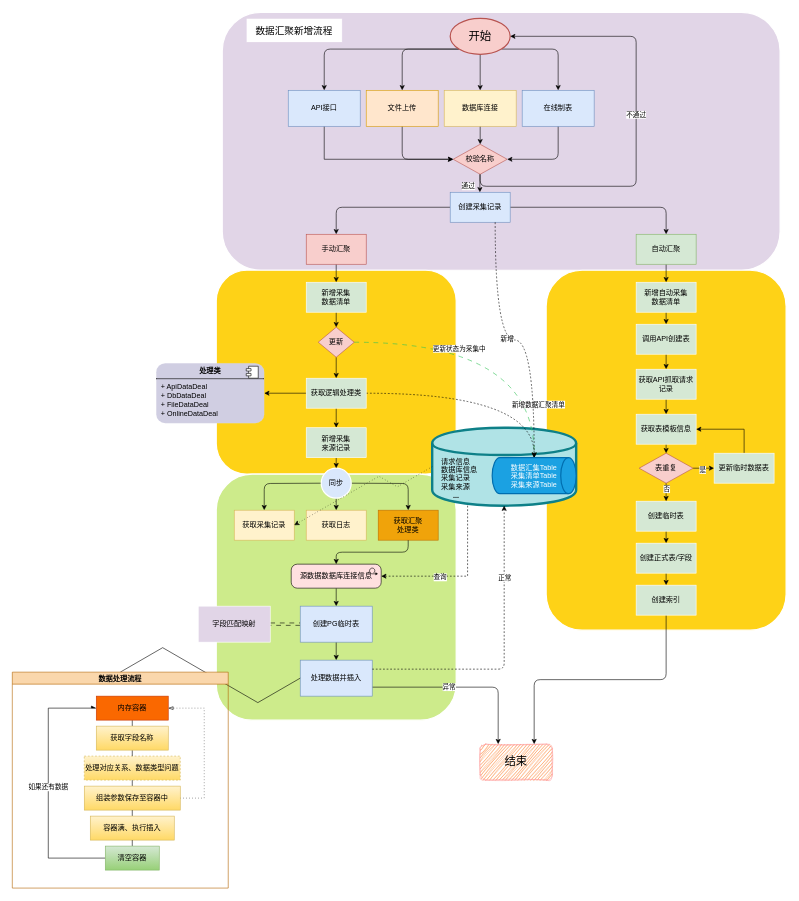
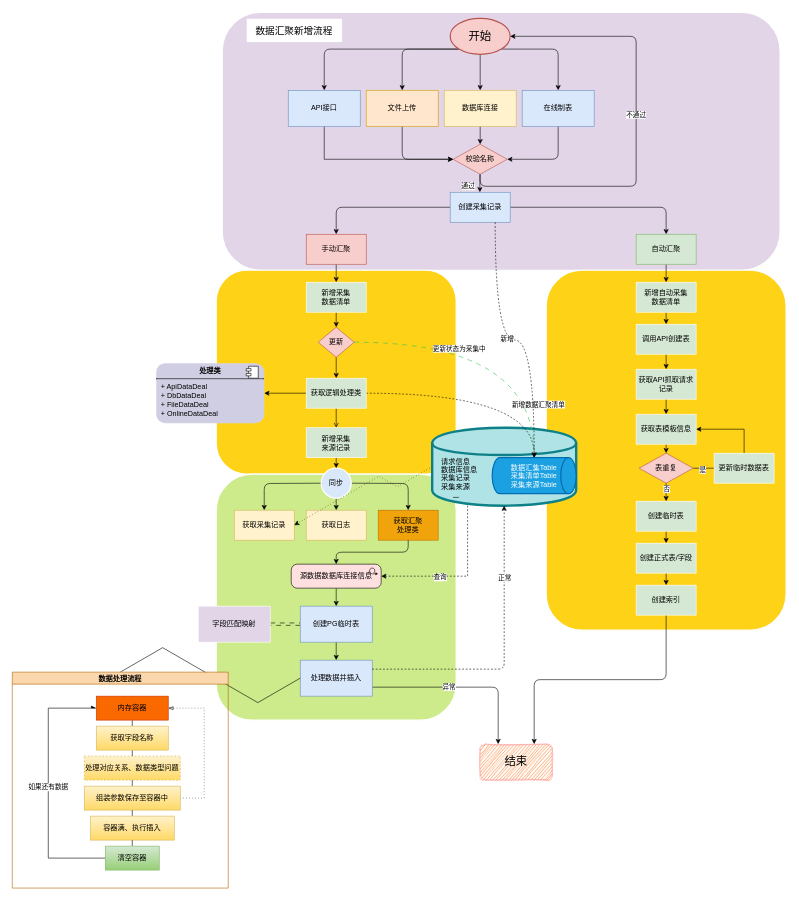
edge "获取逻辑处理类" -> "新增采集 来源记录": arrowhead classic -> open
edge "表重复" -> "更新临时数据表": arrowhead classic -> none
